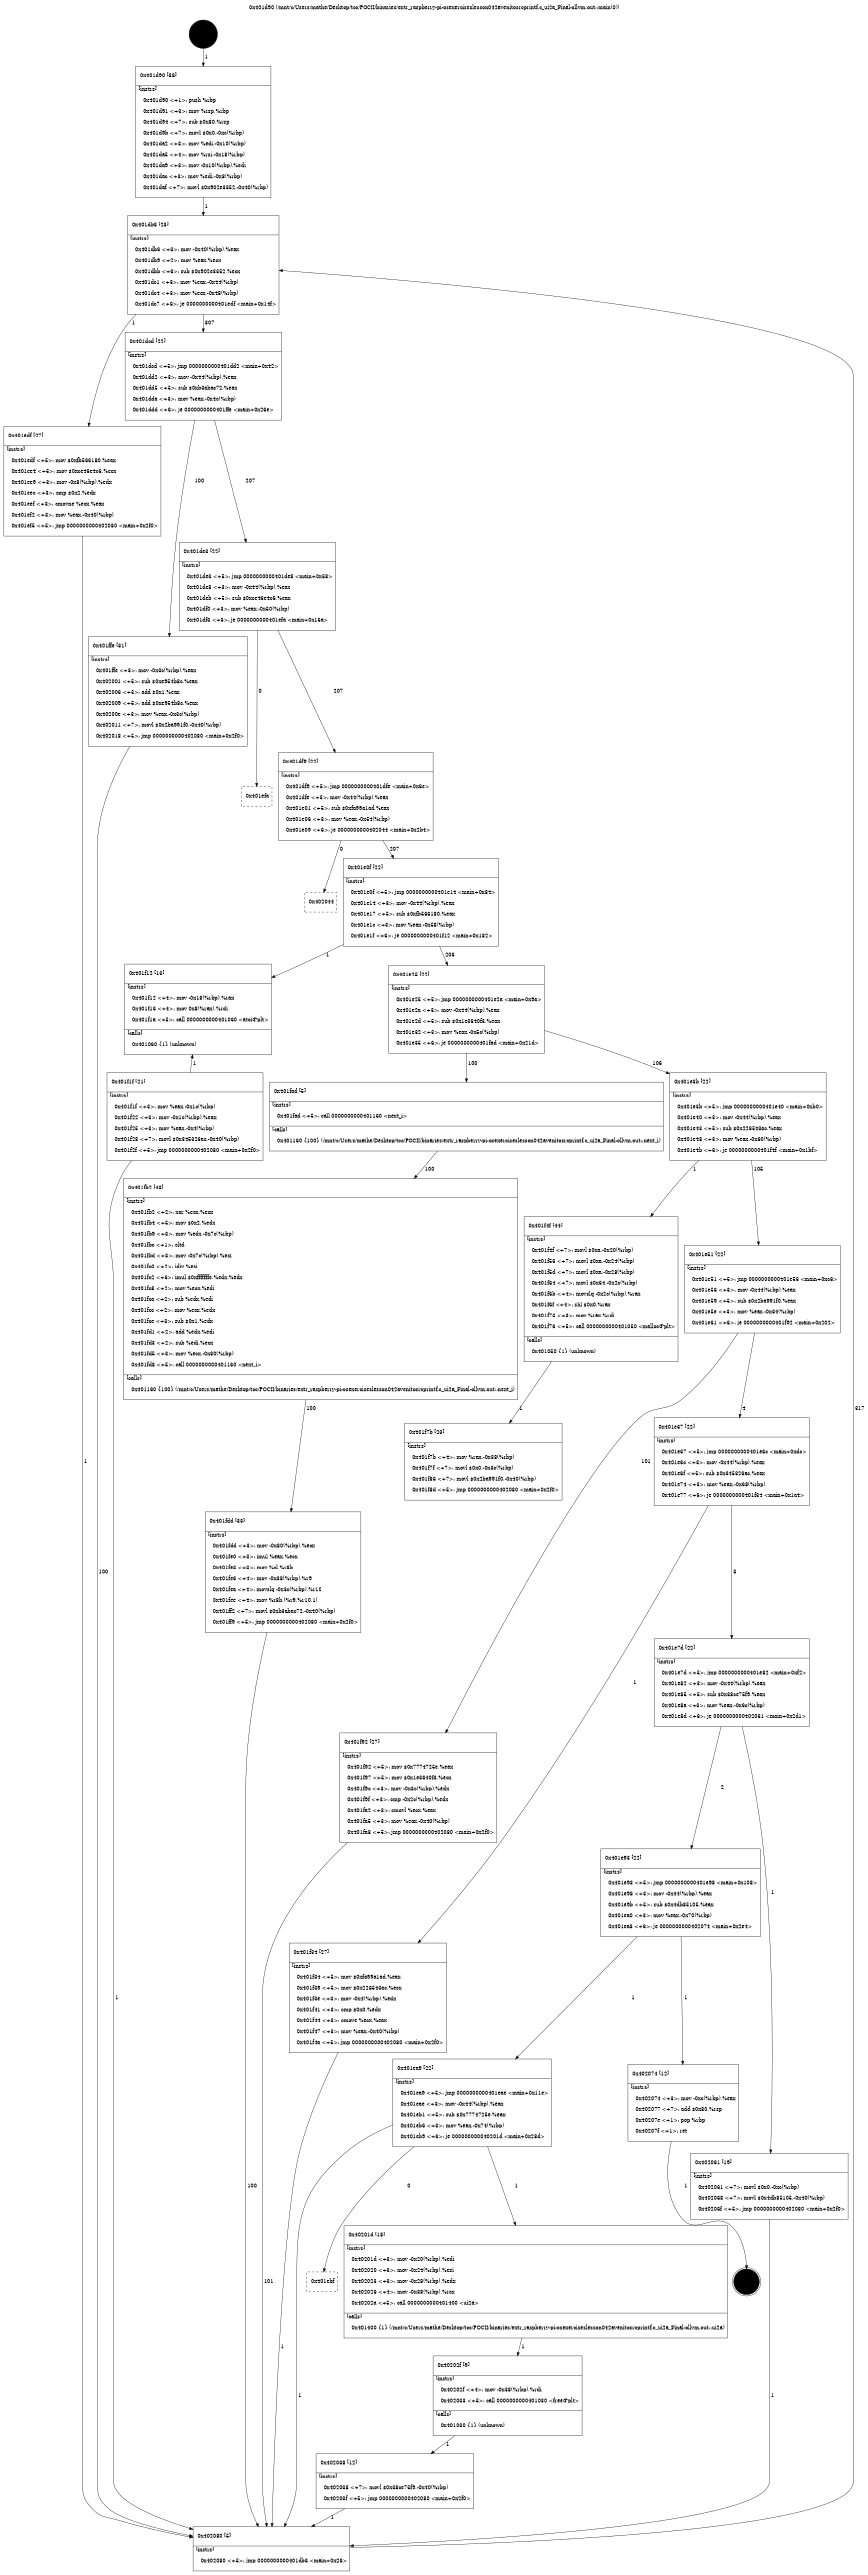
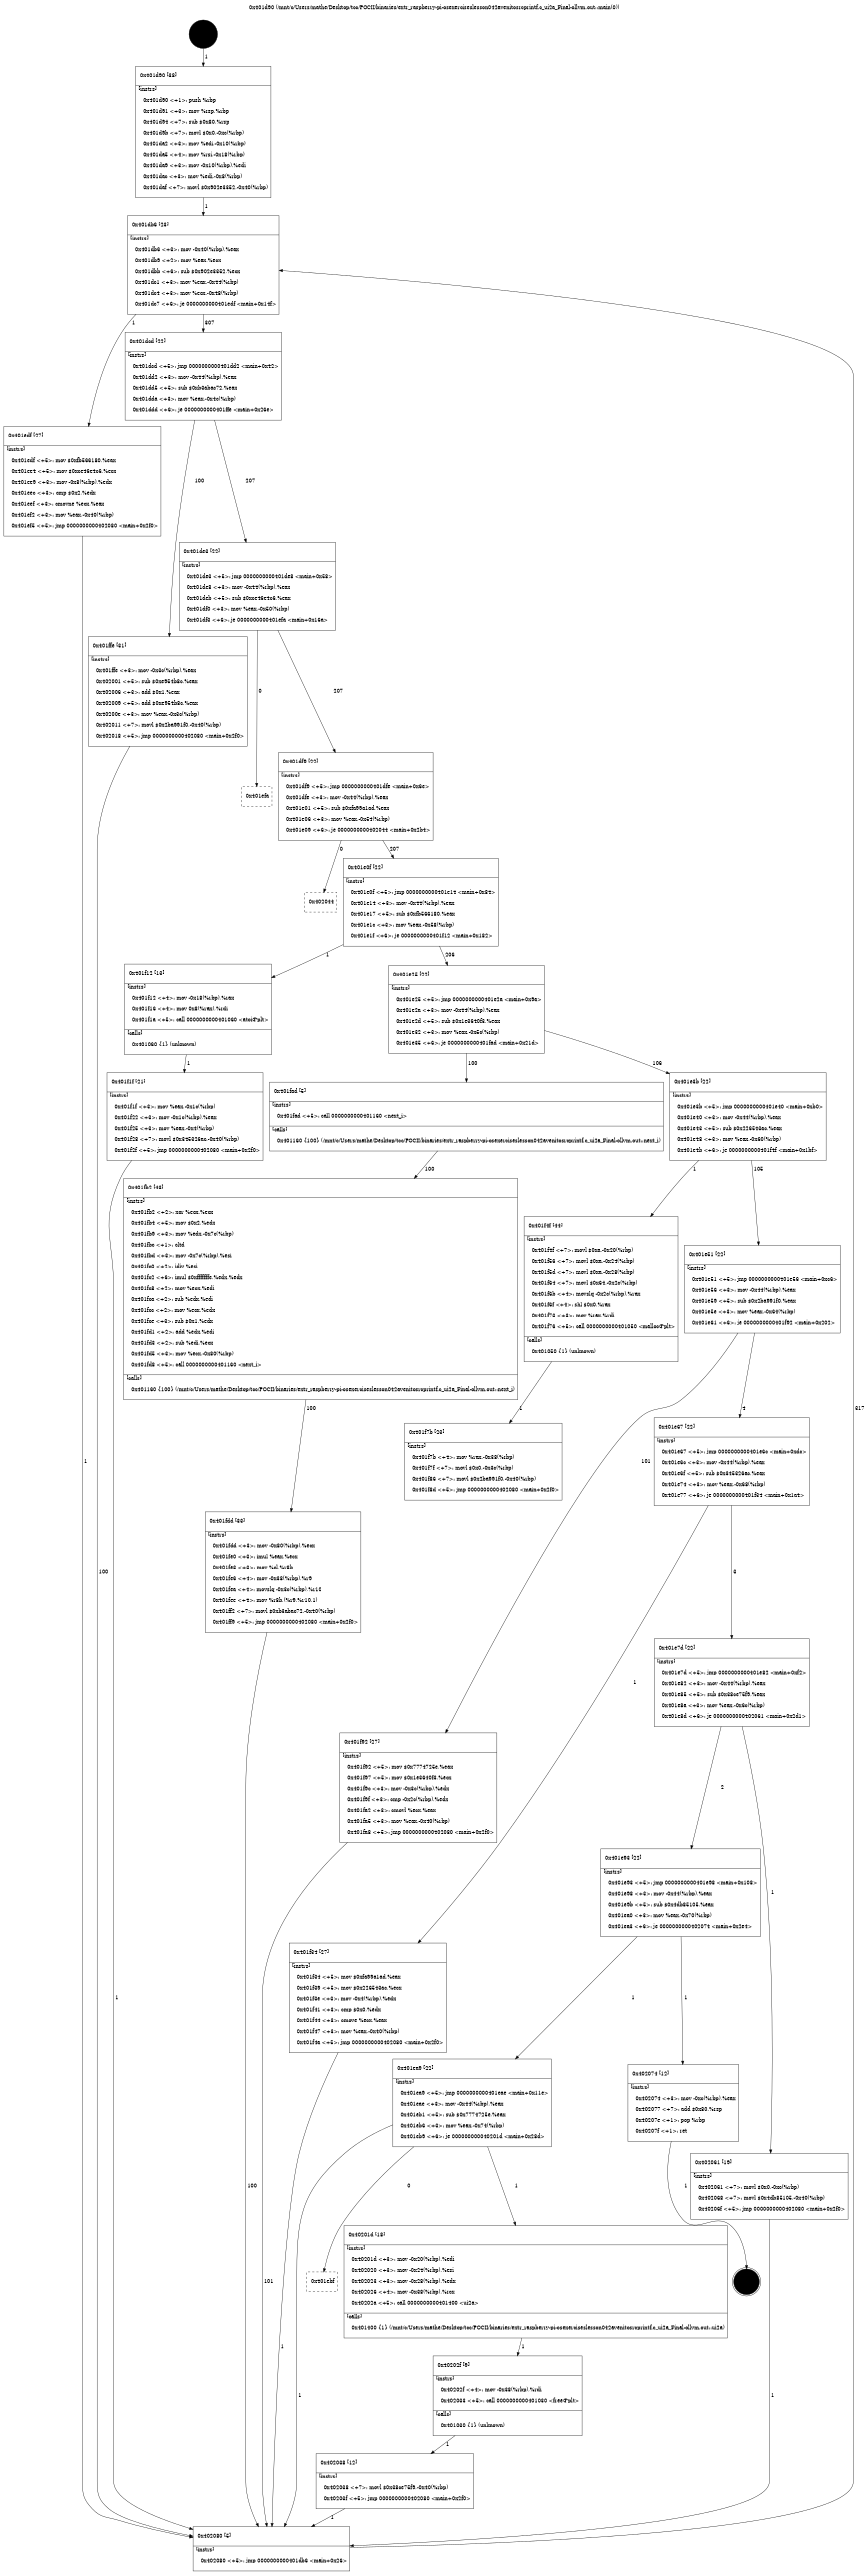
edge "0x401f1f [21]" -> "0x401f12 [13]": reversed
